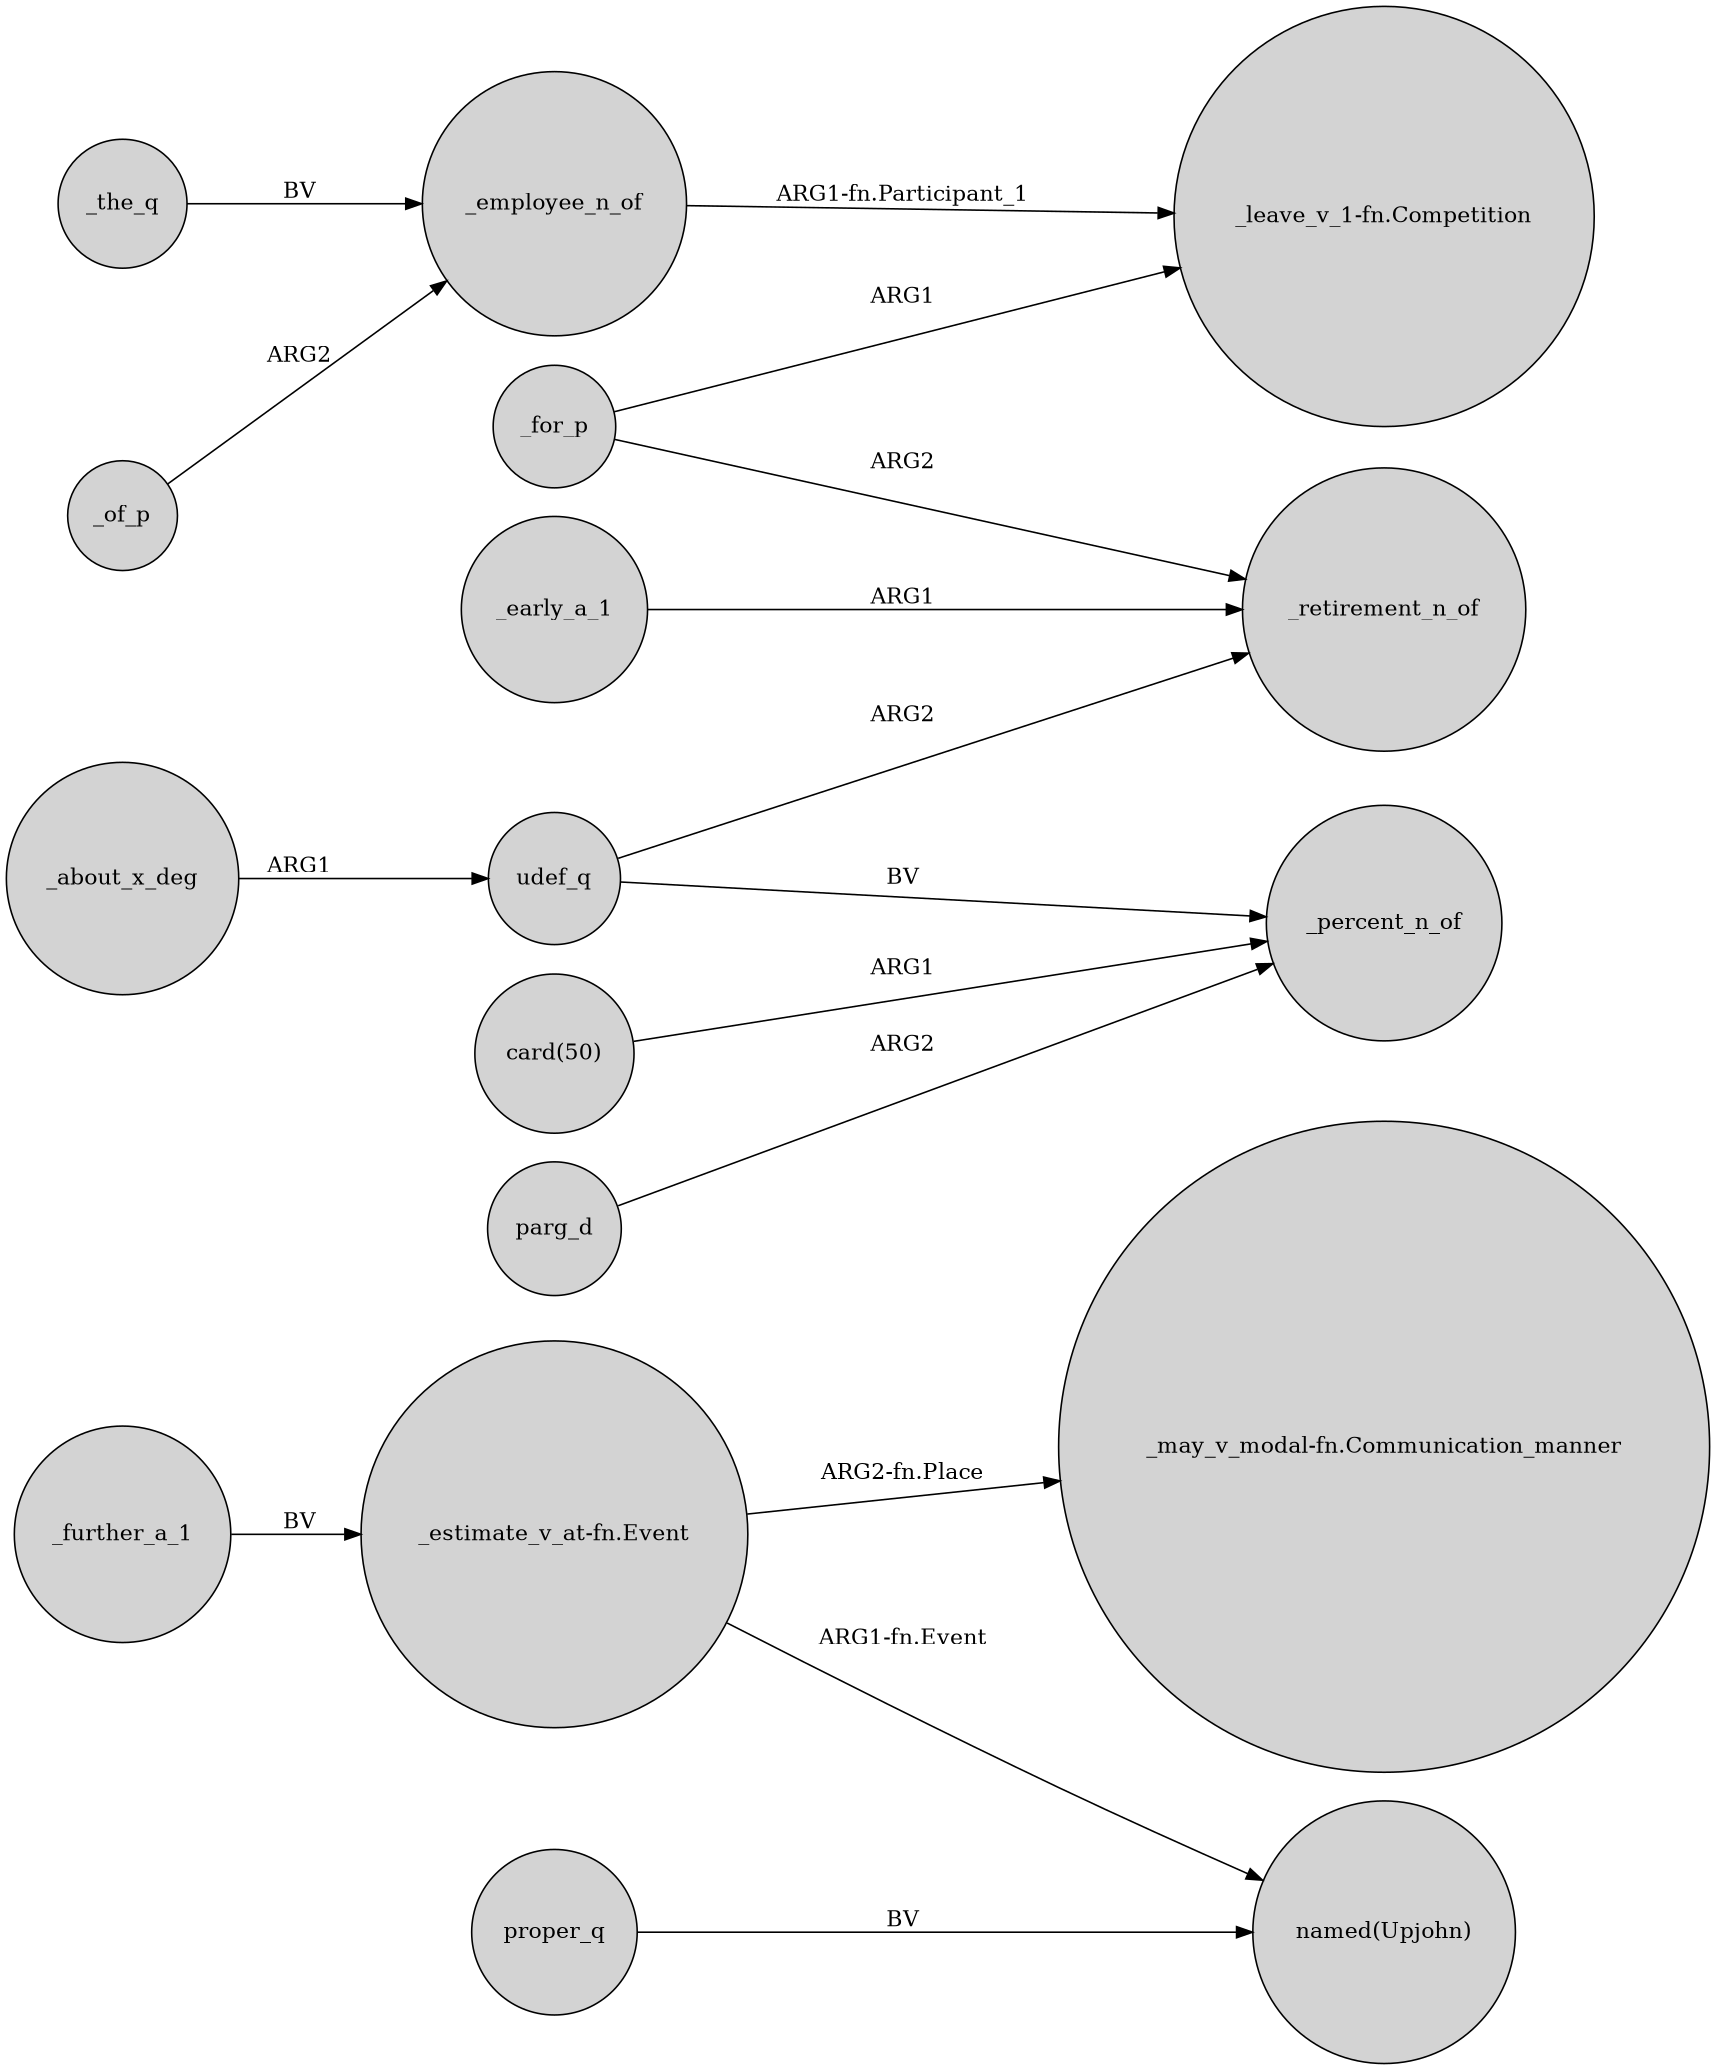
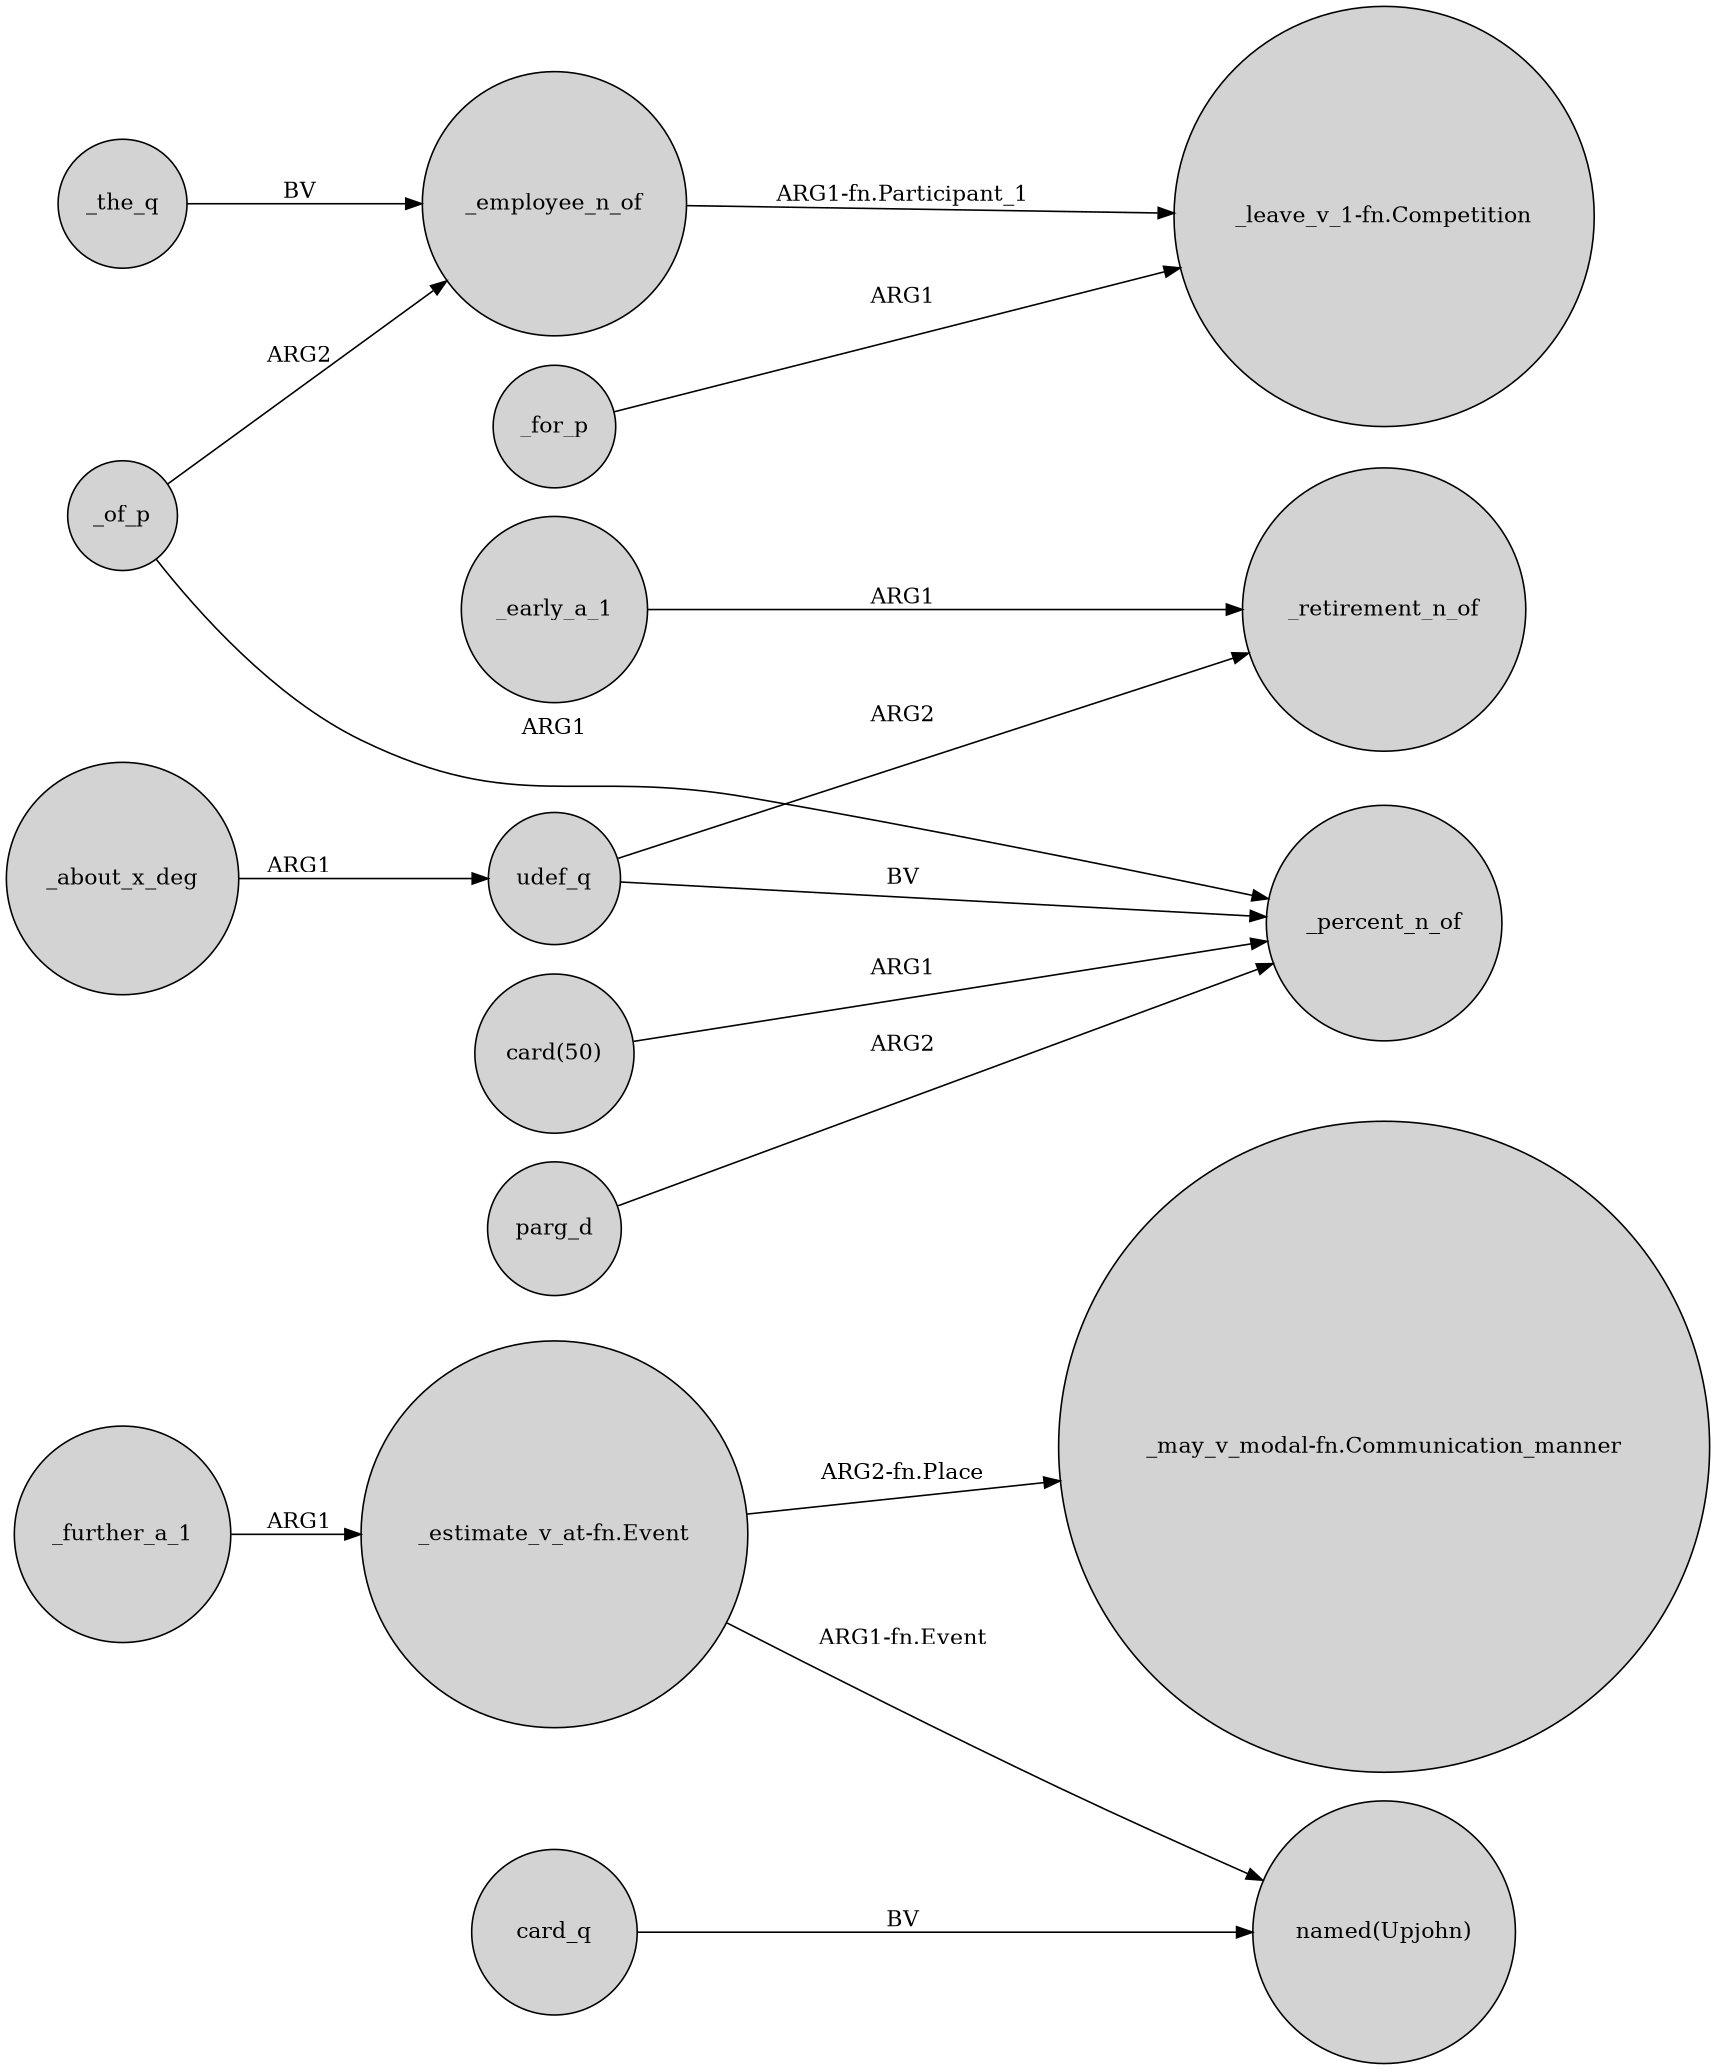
edge "_for_p" -> "_retirement_n_of": removed, label "ARG2"
edge "_of_p" -> "_percent_n_of": added, label "ARG1"
edge "_further_a_1" -> "_estimate_v_at-fn.Event": label "BV" -> "ARG1"
node "proper_q": label "proper_q" -> "card_q"
